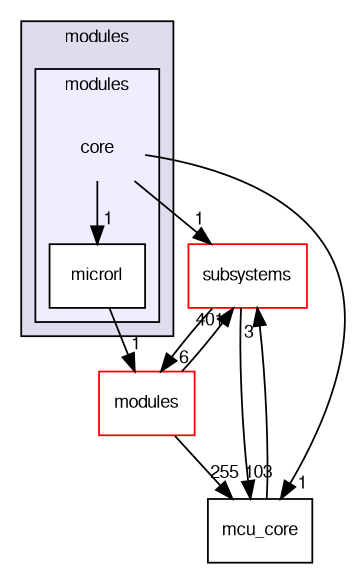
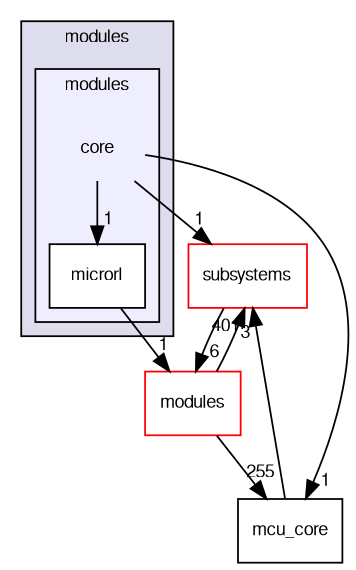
edge "subsystems" -> "mcu_core": removed
